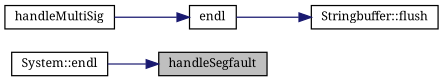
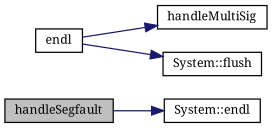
edge "handleMultiSig" -> "endl": reversed
node "Stringbuffer::flush": label "Stringbuffer::flush" -> "System::flush"
edge "System::endl" -> "handleSegfault": reversed
